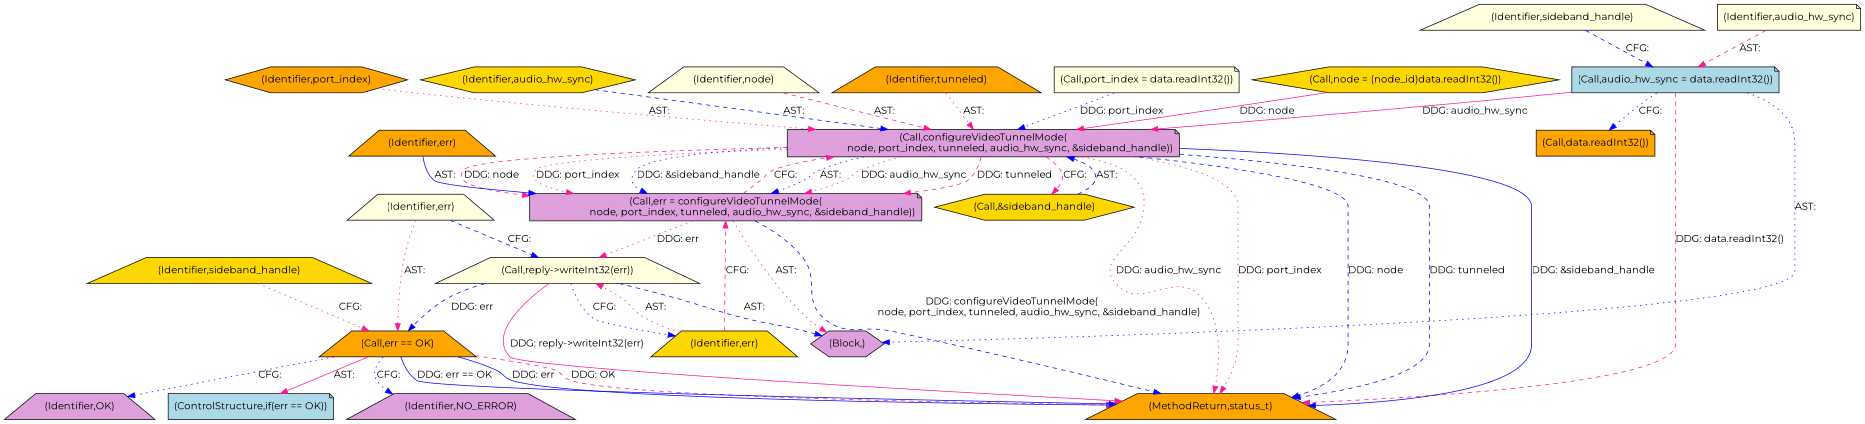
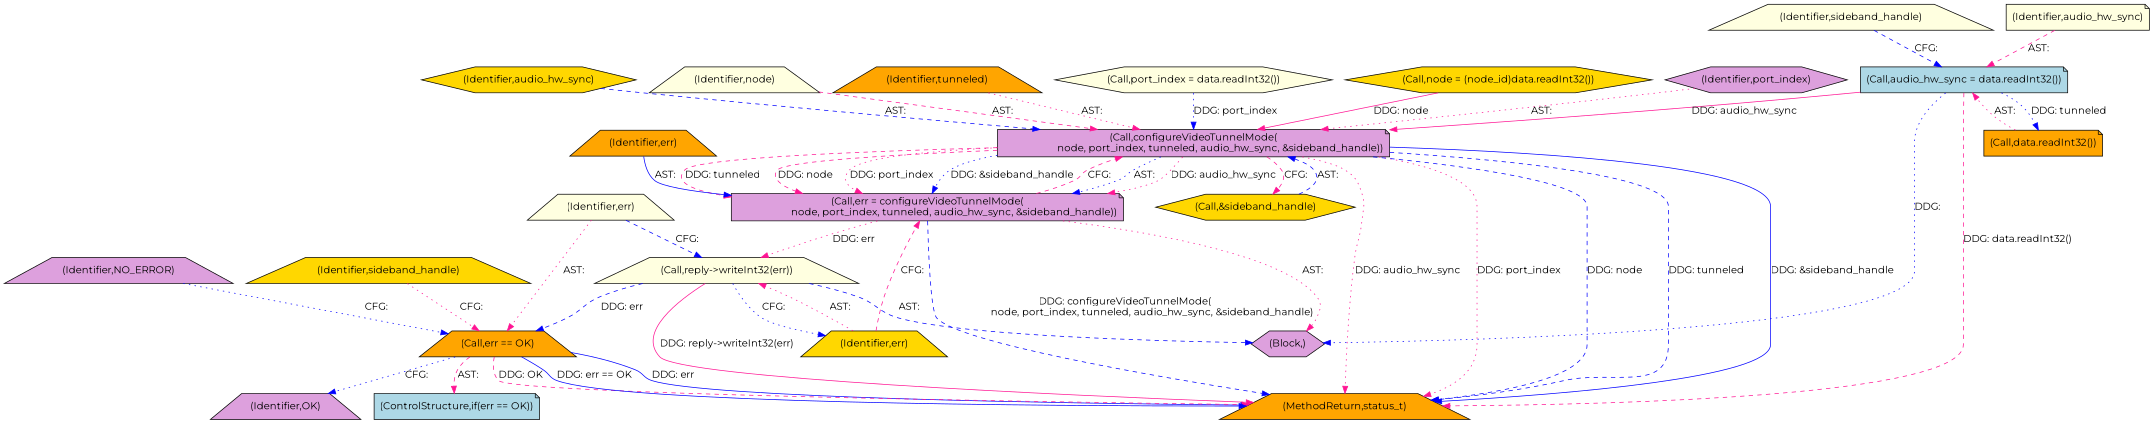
node "(Identifier,port_index)": fillcolor orange -> plum
node "(Call,port_index = data.readInt32())": shape note -> hexagon
edge "(Call,audio_hw_sync = data.readInt32())" -> "(Call,data.readInt32())": label "CFG: " -> "DDG: tunneled"
edge "(Call,data.readInt32())" -> "(Call,audio_hw_sync = data.readInt32())": added, label "AST:"
edge "(Call,audio_hw_sync = data.readInt32())" -> "(Block,)": label "AST: " -> "DDG: "
edge "(Call,err == OK)" -> "(ControlStructure,if(err == OK))": style solid -> dashed
edge "(Call,err == OK)" -> "(Identifier,NO_ERROR)": reversed
